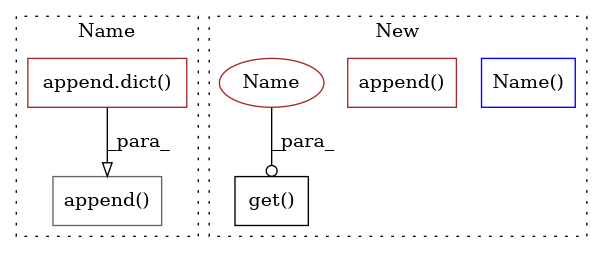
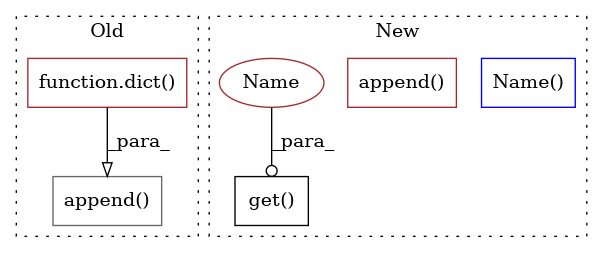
cluster "Name": label "Name" -> "Old"
node "append.dict()": label "append.dict()" -> "function.dict()"
